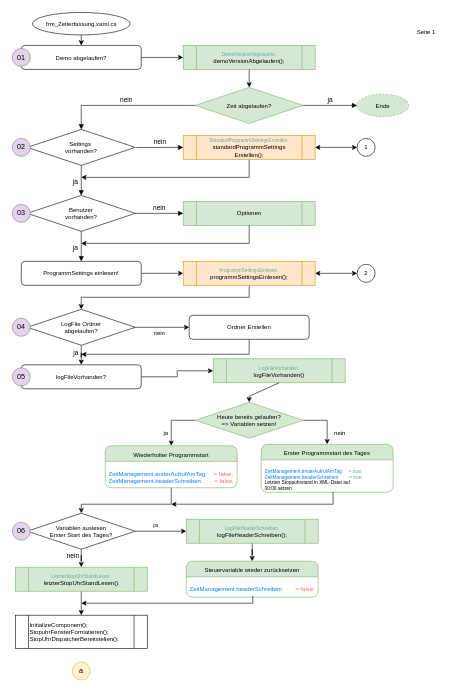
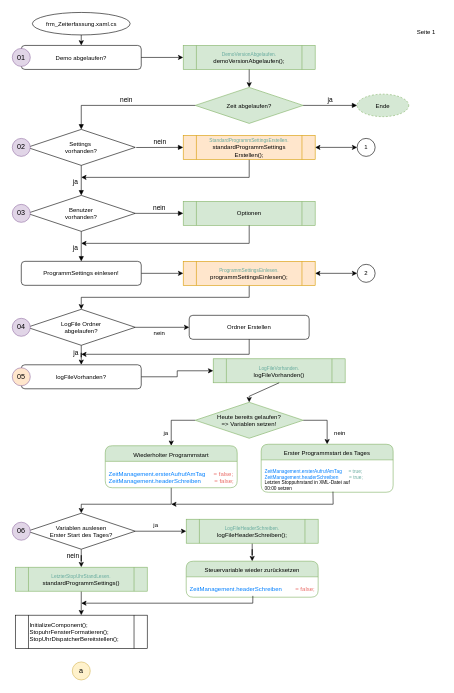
node "05": fillcolor #e1d5e7 -> #ffe6cc
node "LetzterStopUhrStandLesen. letzterStopUhrStandLesen()": label "LetzterStopUhrStandLesen. letzterStopUhrStandLesen()" -> "LetzterStopUhrStandLesen. standardProgrammSettings()"
